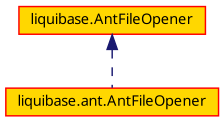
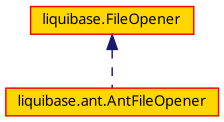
node "liquibase.AntFileOpener": label "liquibase.AntFileOpener" -> "liquibase.FileOpener"
